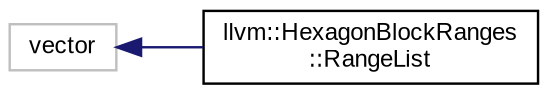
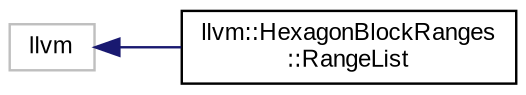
node "vector": label "vector" -> "llvm"
